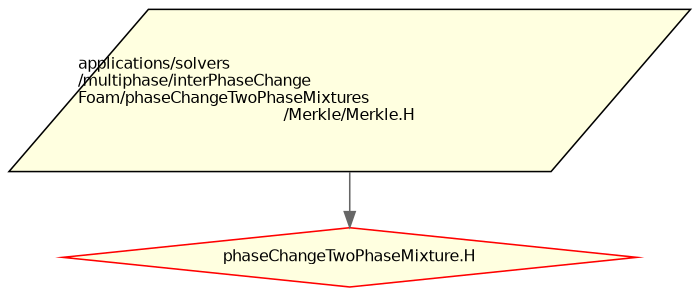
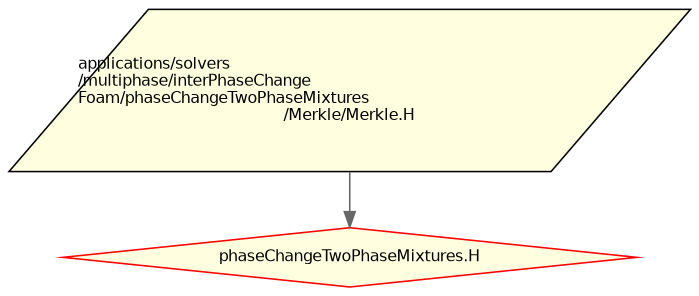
node "phaseChangeTwoPhaseMixture.H": label "phaseChangeTwoPhaseMixture.H" -> "phaseChangeTwoPhaseMixtures.H"
